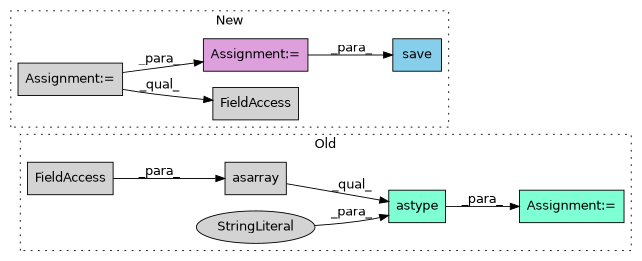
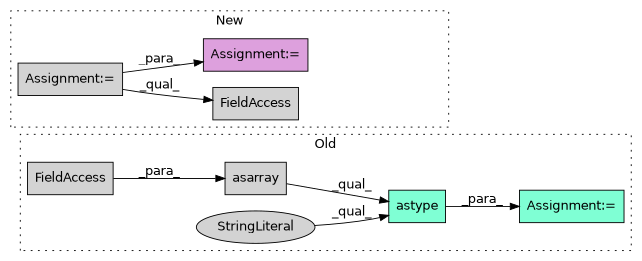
node "save": removed
edge "StringLiteral" -> "astype": label "_para_" -> "_qual_"
